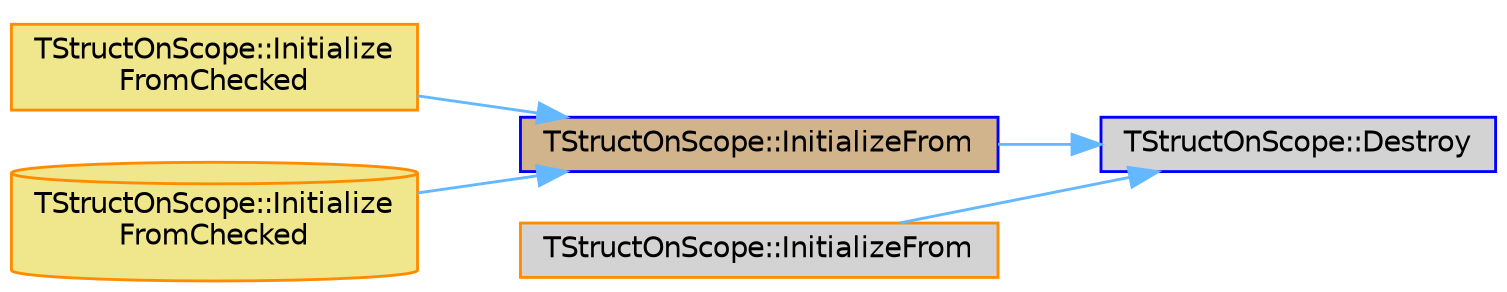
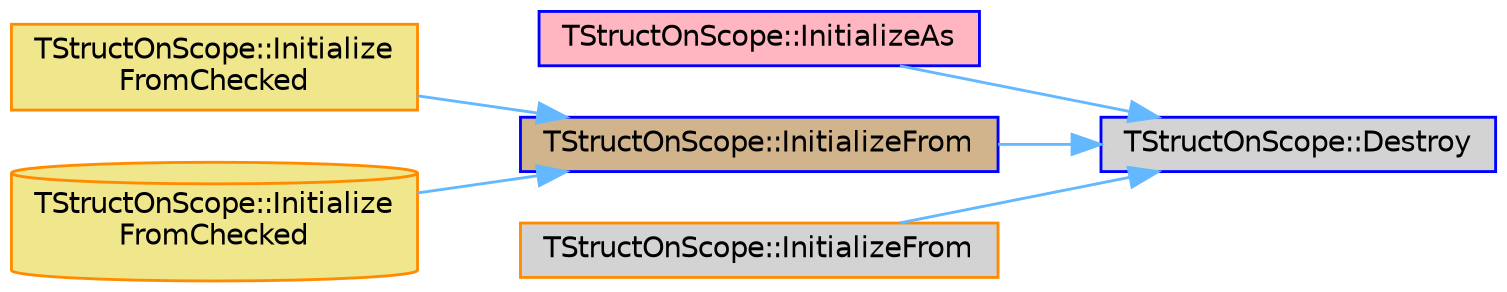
node "TStructOnScope::InitializeAs": added
